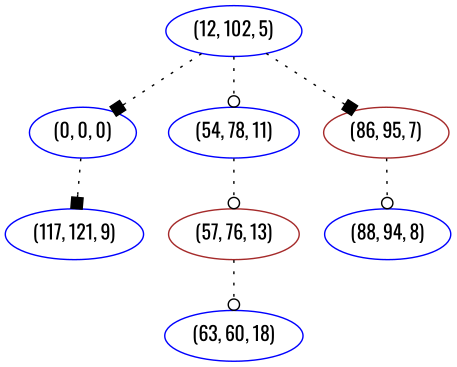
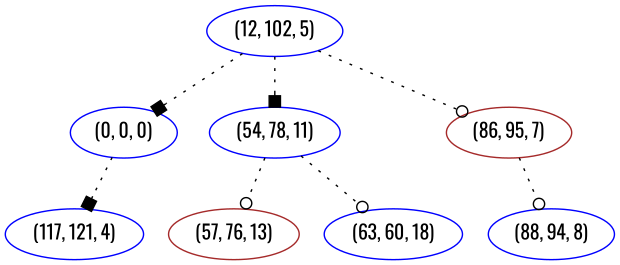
edge "(12, 102, 5)" -> "(54, 78, 11)": arrowhead odot -> box
edge "(12, 102, 5)" -> "(86, 95, 7)": arrowhead box -> odot
node "(117, 121, 9)": label "(117, 121, 9)" -> "(117, 121, 4)"
edge "(57, 76, 13)" -> "(63, 60, 18)": now "(54, 78, 11)" -> "(63, 60, 18)"
